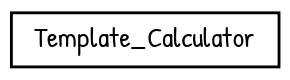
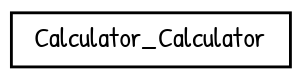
node "Template_Calculator": label "Template_Calculator" -> "Calculator_Calculator"
